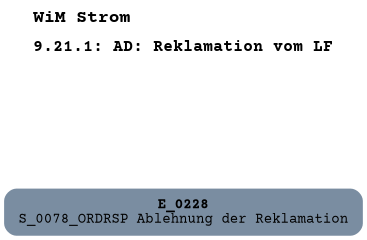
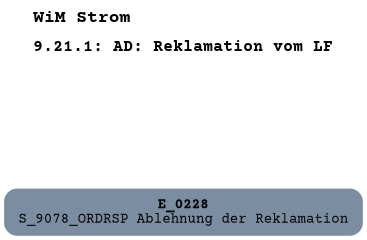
node "E_0228": text "S_0078_ORDRSP Ablehnung der Reklamation" -> "S_9078_ORDRSP Ablehnung der Reklamation"
